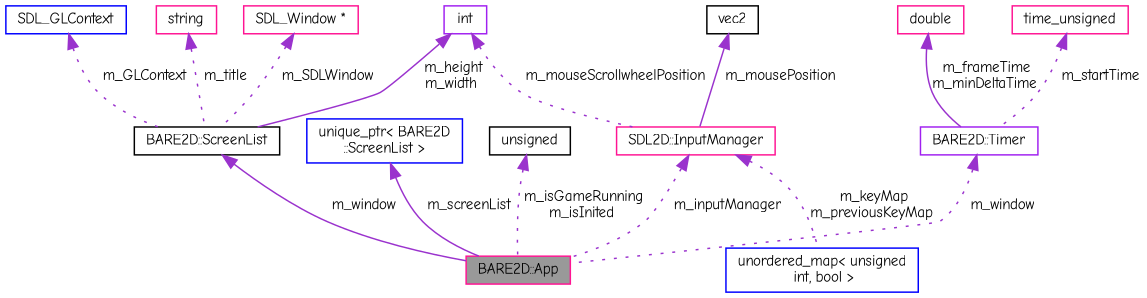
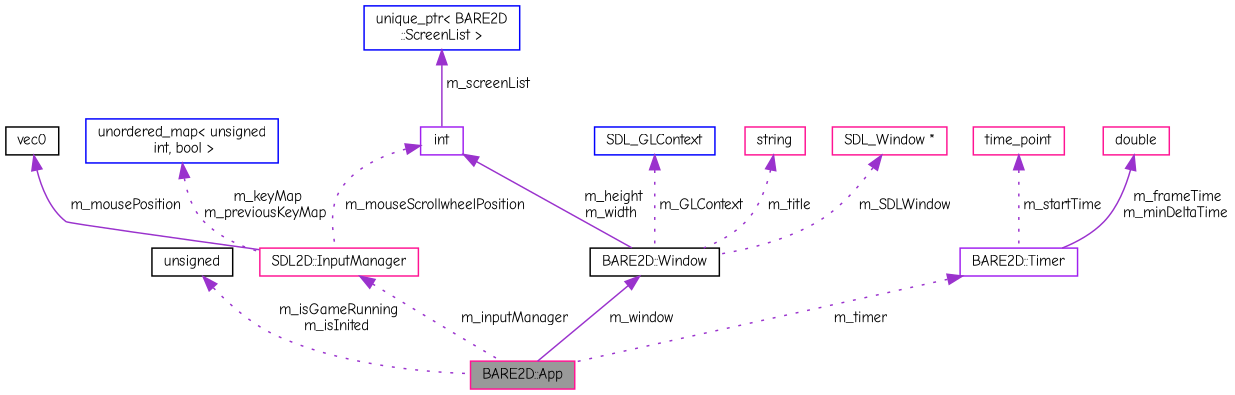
node "vec2": label "vec2" -> "vec0"
node "time_unsigned": label "time_unsigned" -> "time_point"
node "BARE2D::ScreenList": label "BARE2D::ScreenList" -> "BARE2D::Window"
edge "unordered_map< unsigned int, bool >" -> "SDL2D::InputManager": reversed
edge "BARE2D::App" -> "BARE2D::Timer": label " m_window" -> " m_timer"
edge "BARE2D::App" -> "unique_ptr< BARE2D ::ScreenList >": now "int" -> "unique_ptr< BARE2D ::ScreenList >"
